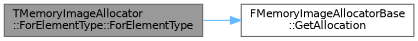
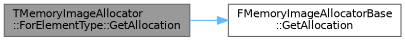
node "TMemoryImageAllocator ::ForElementType::ForElementType": label "TMemoryImageAllocator ::ForElementType::ForElementType" -> "TMemoryImageAllocator ::ForElementType::GetAllocation"
